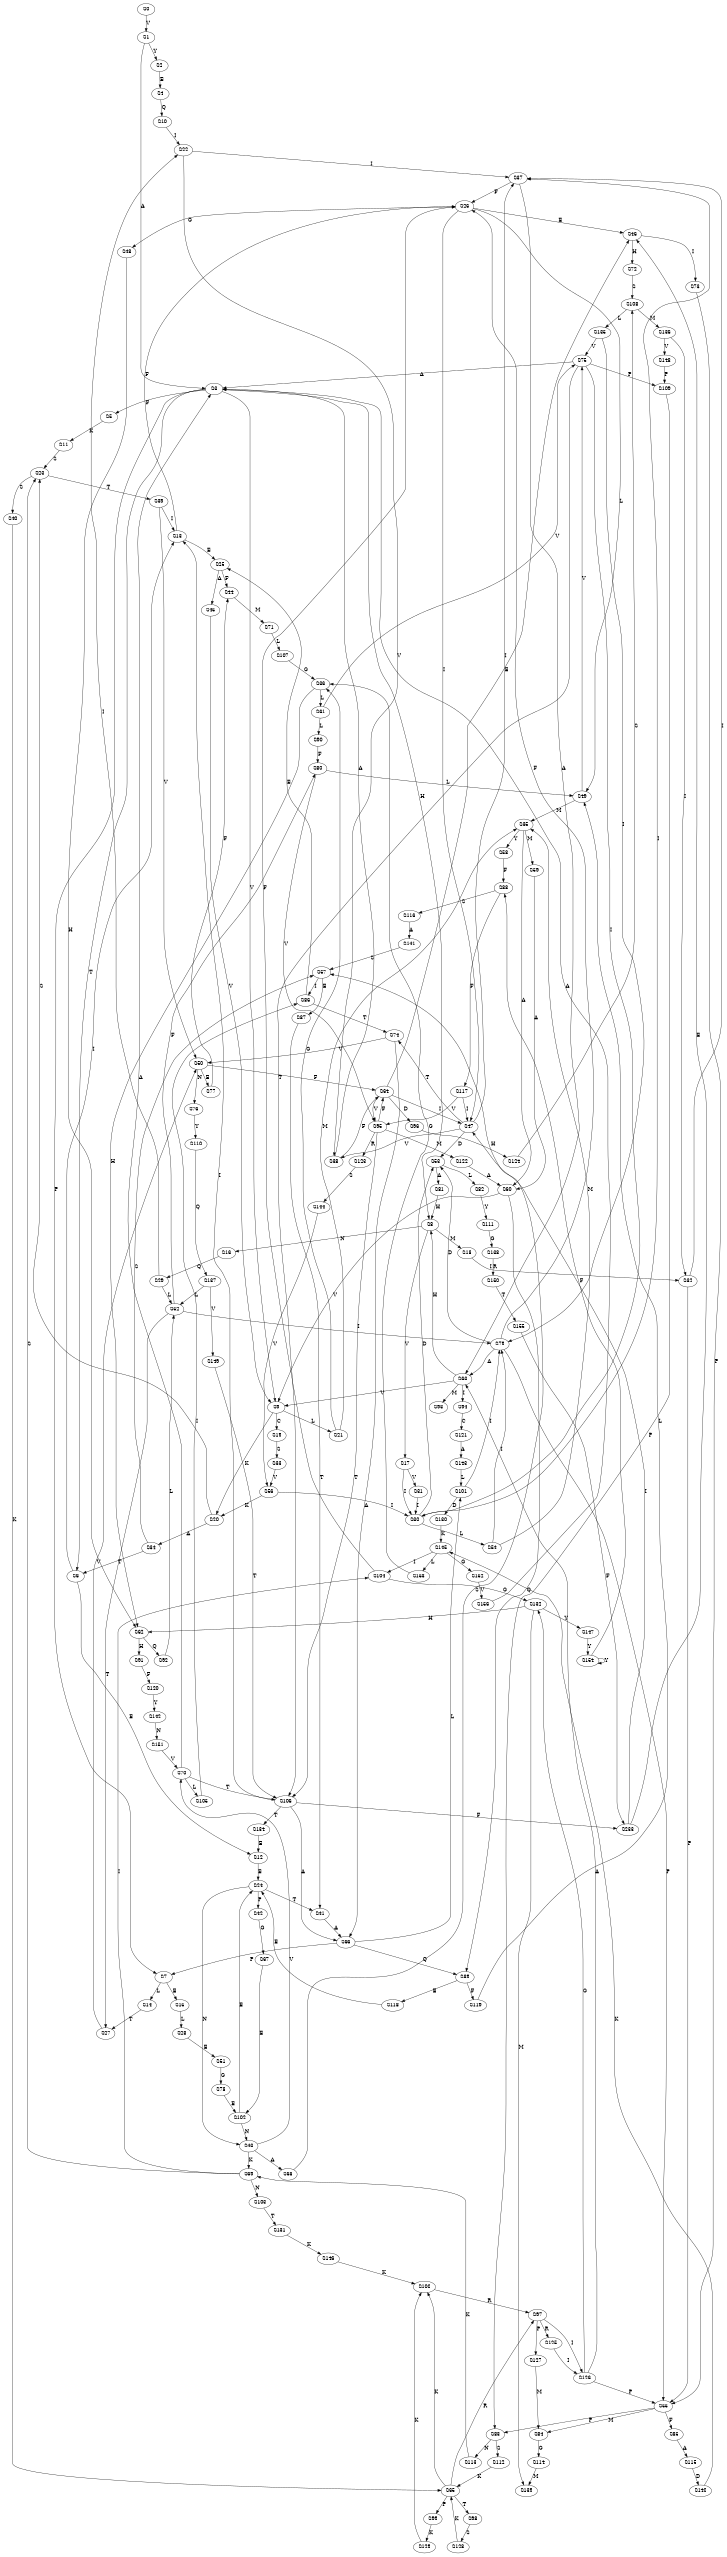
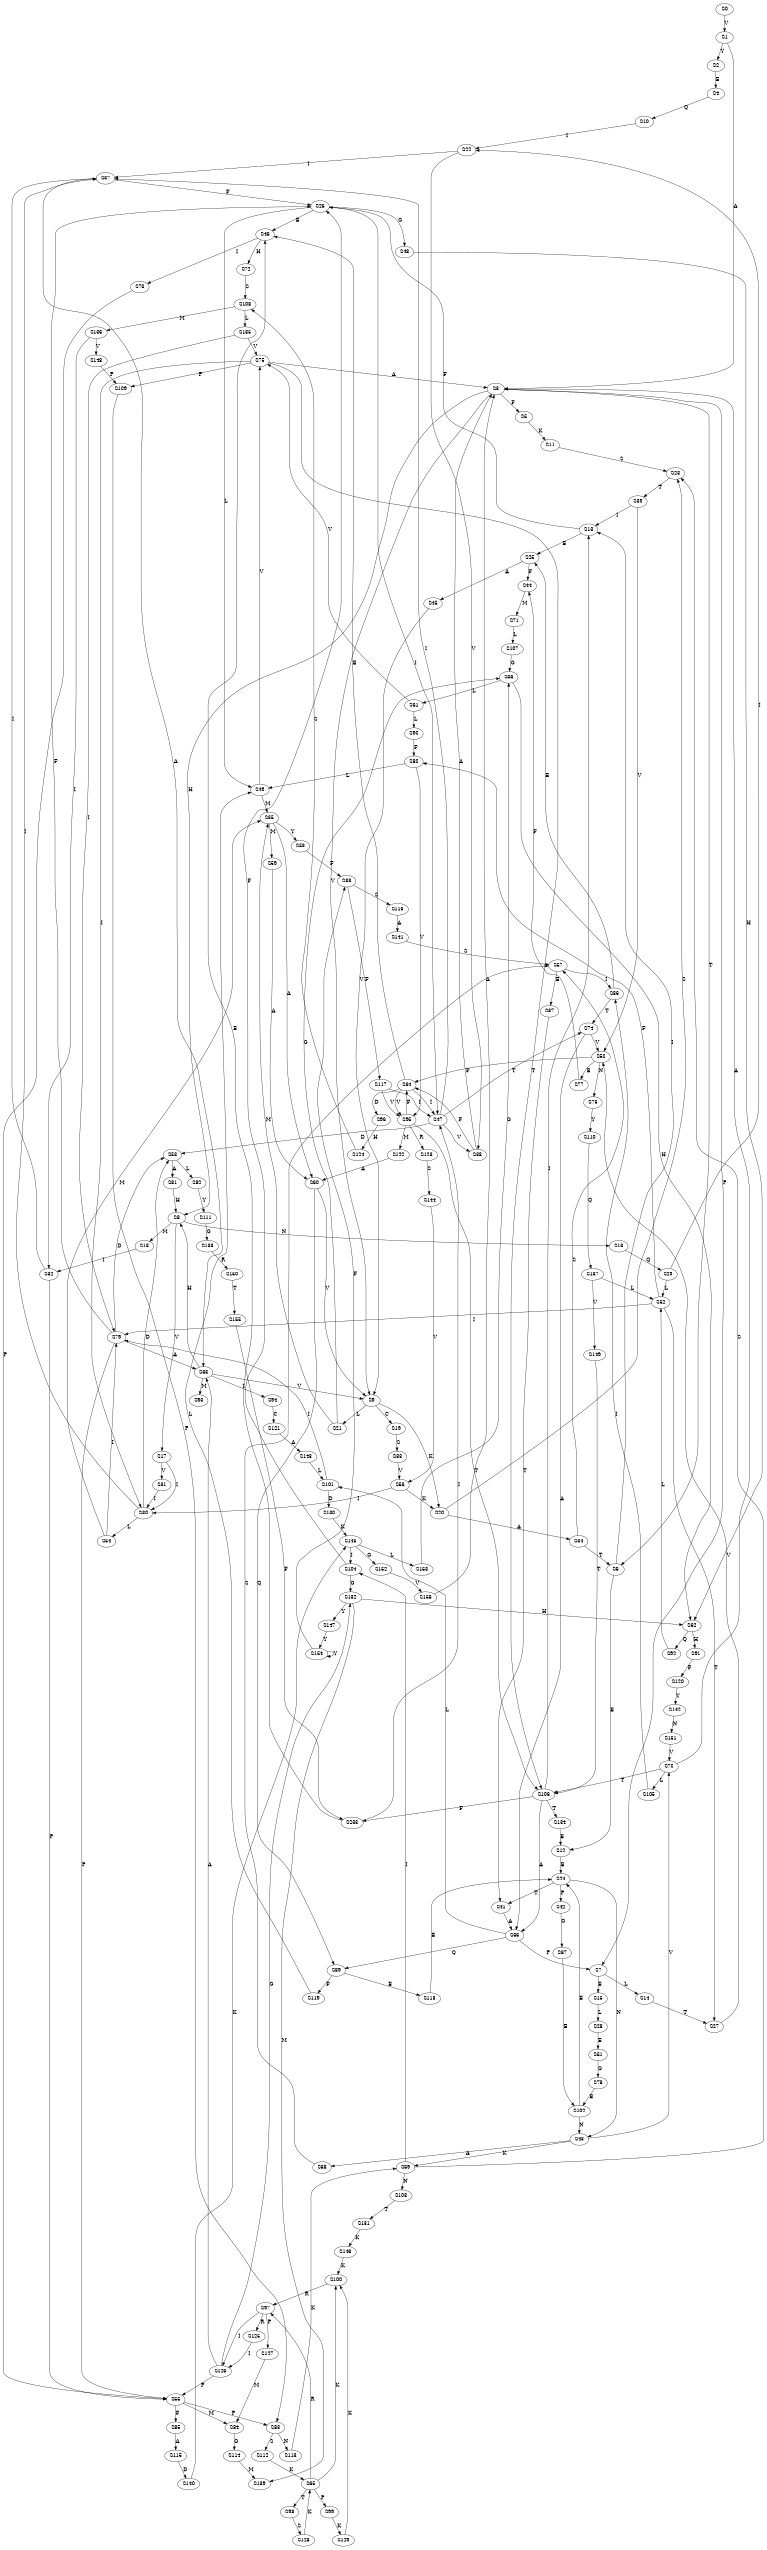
node "S40": removed
